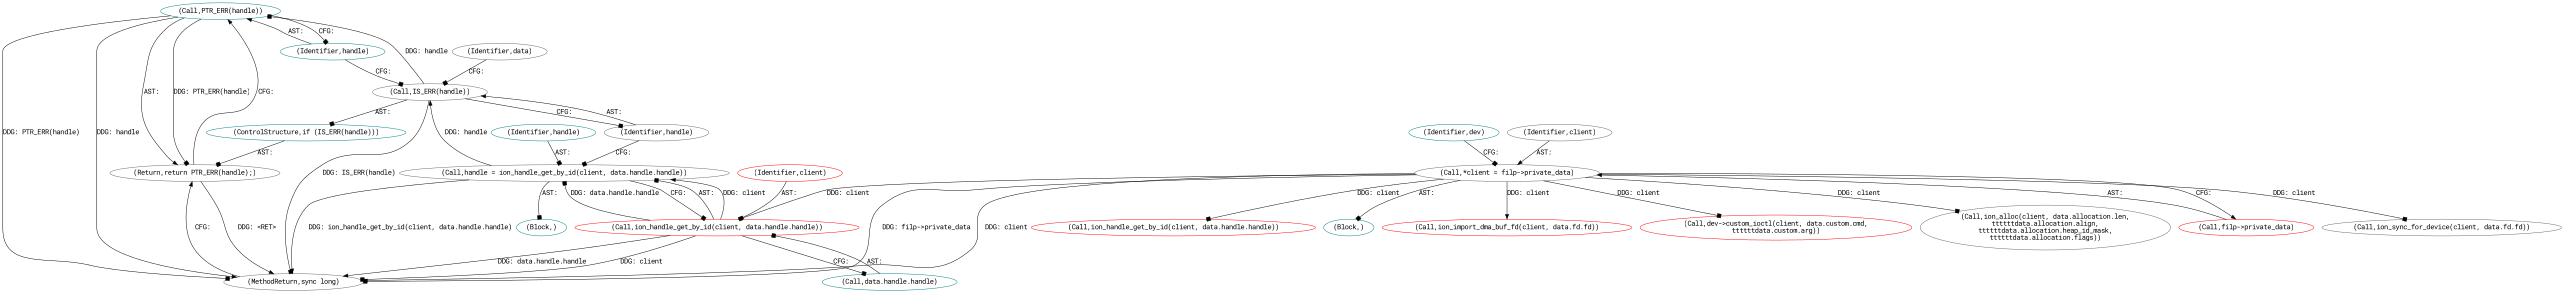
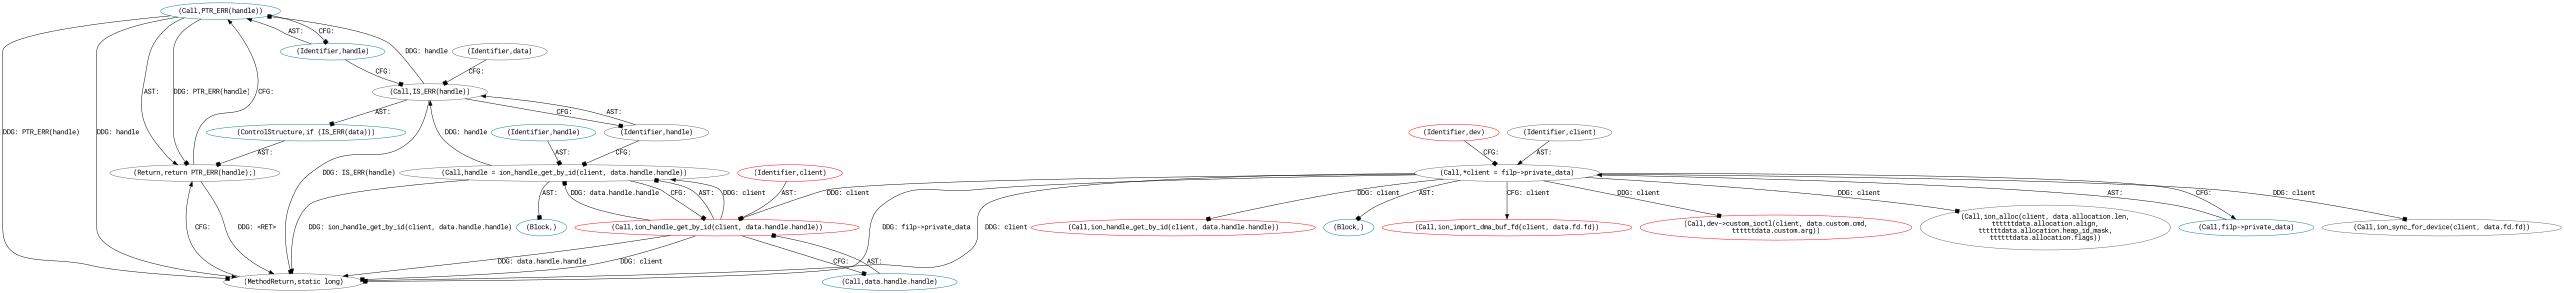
node "(ControlStructure,if (IS_ERR(handle)))": label "(ControlStructure,if (IS_ERR(handle)))" -> "(ControlStructure,if (IS_ERR(data)))"
node "(Identifier,dev)": color teal -> red
edge "(Call,*client = filp->private_data)" -> "(Call,ion_import_dma_buf_fd(client, data.fd.fd))": label "DDG: client" -> "CFG: client"
node "(Call,filp->private_data)": color red -> teal
node "(MethodReturn,sync long)": label "(MethodReturn,sync long)" -> "(MethodReturn,static long)"
